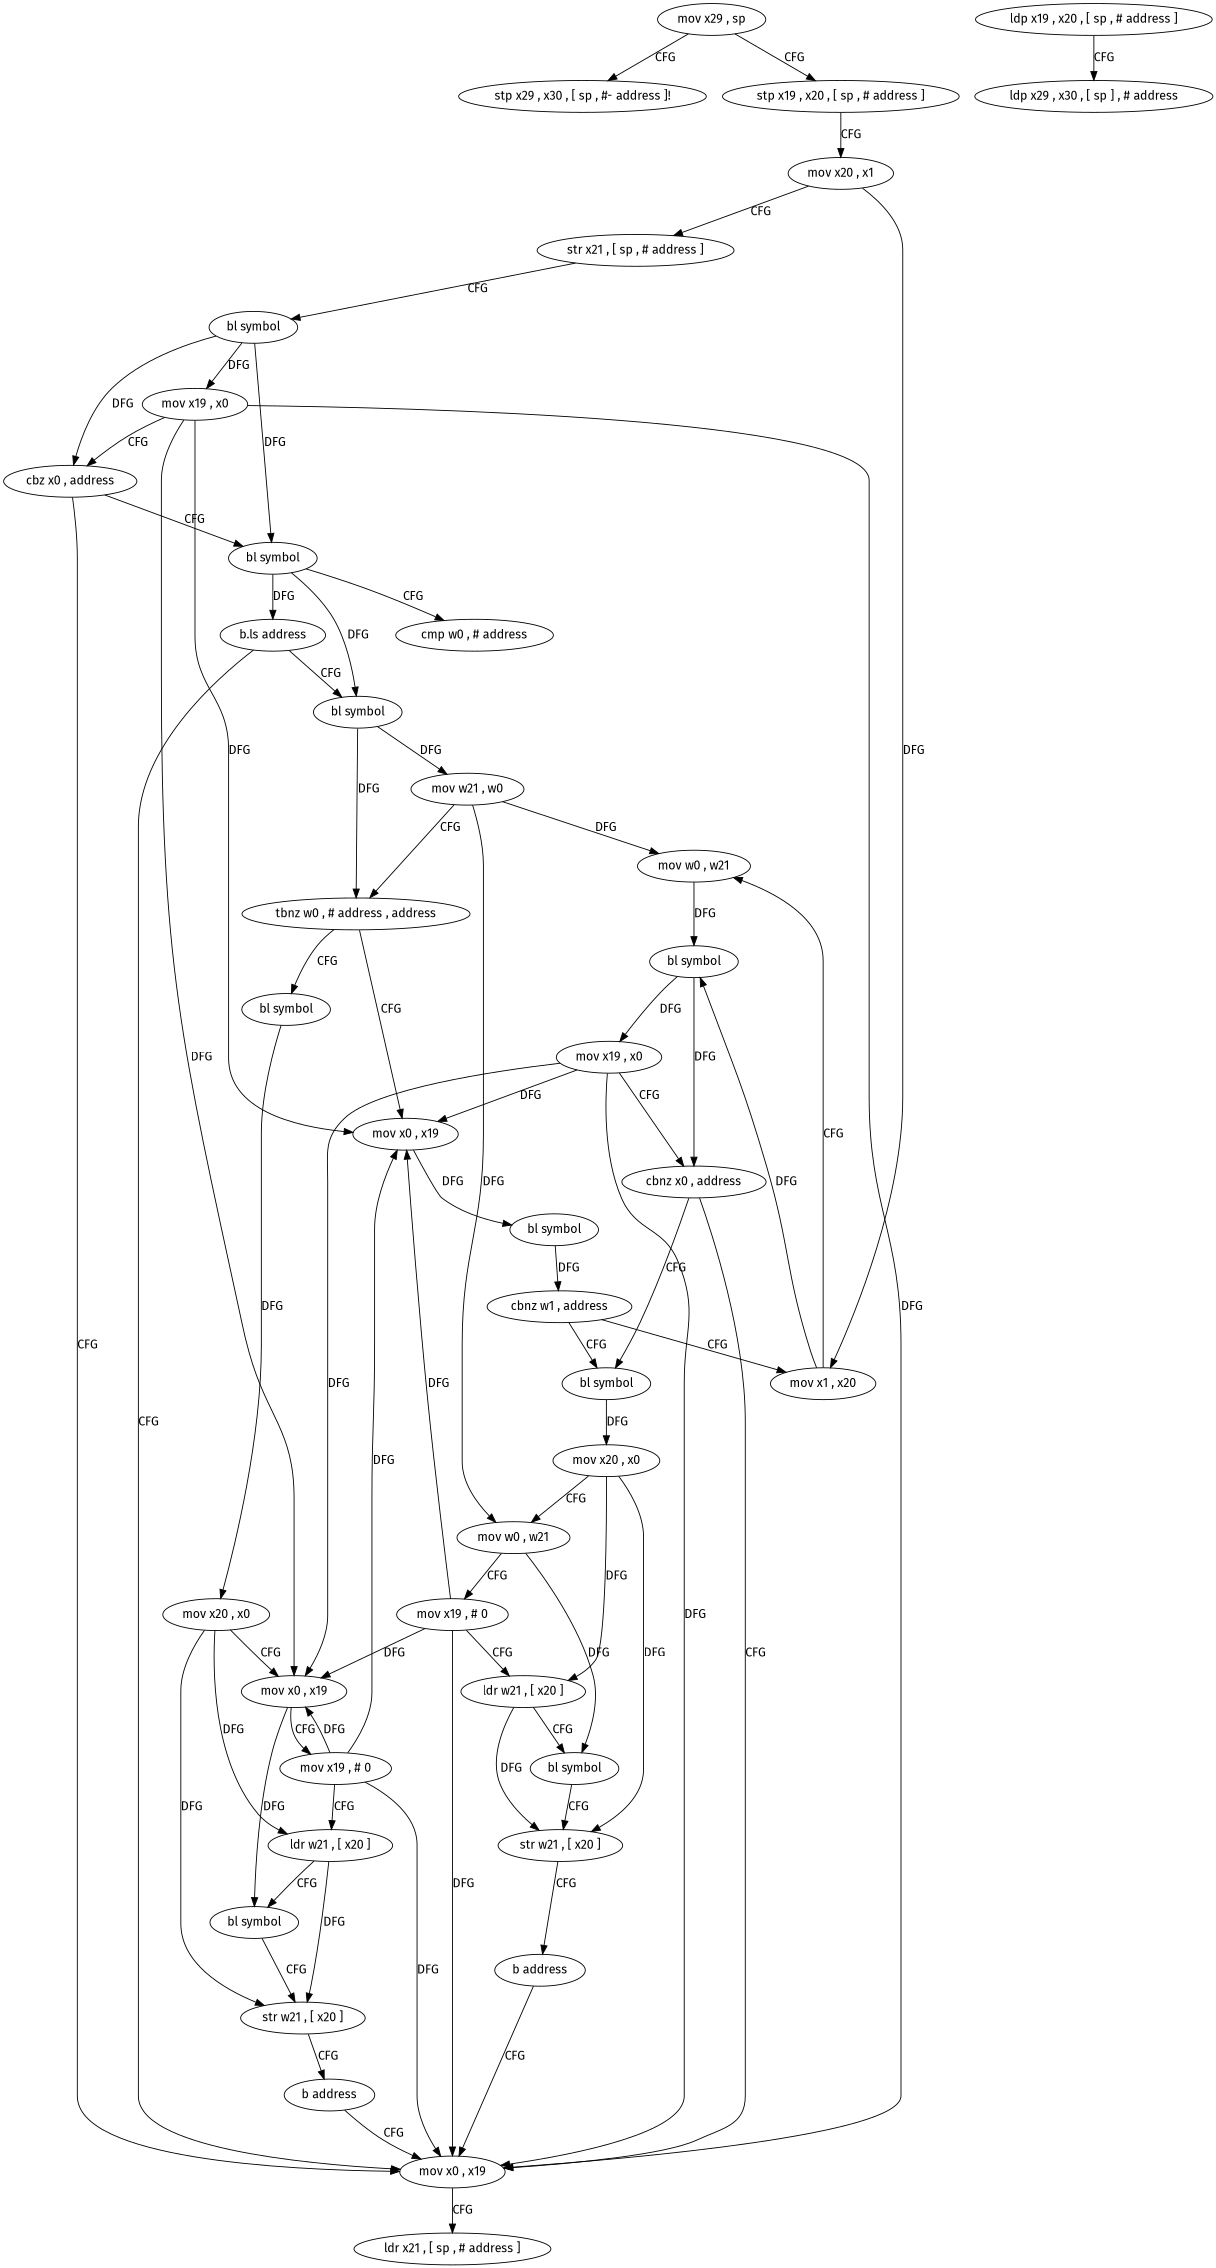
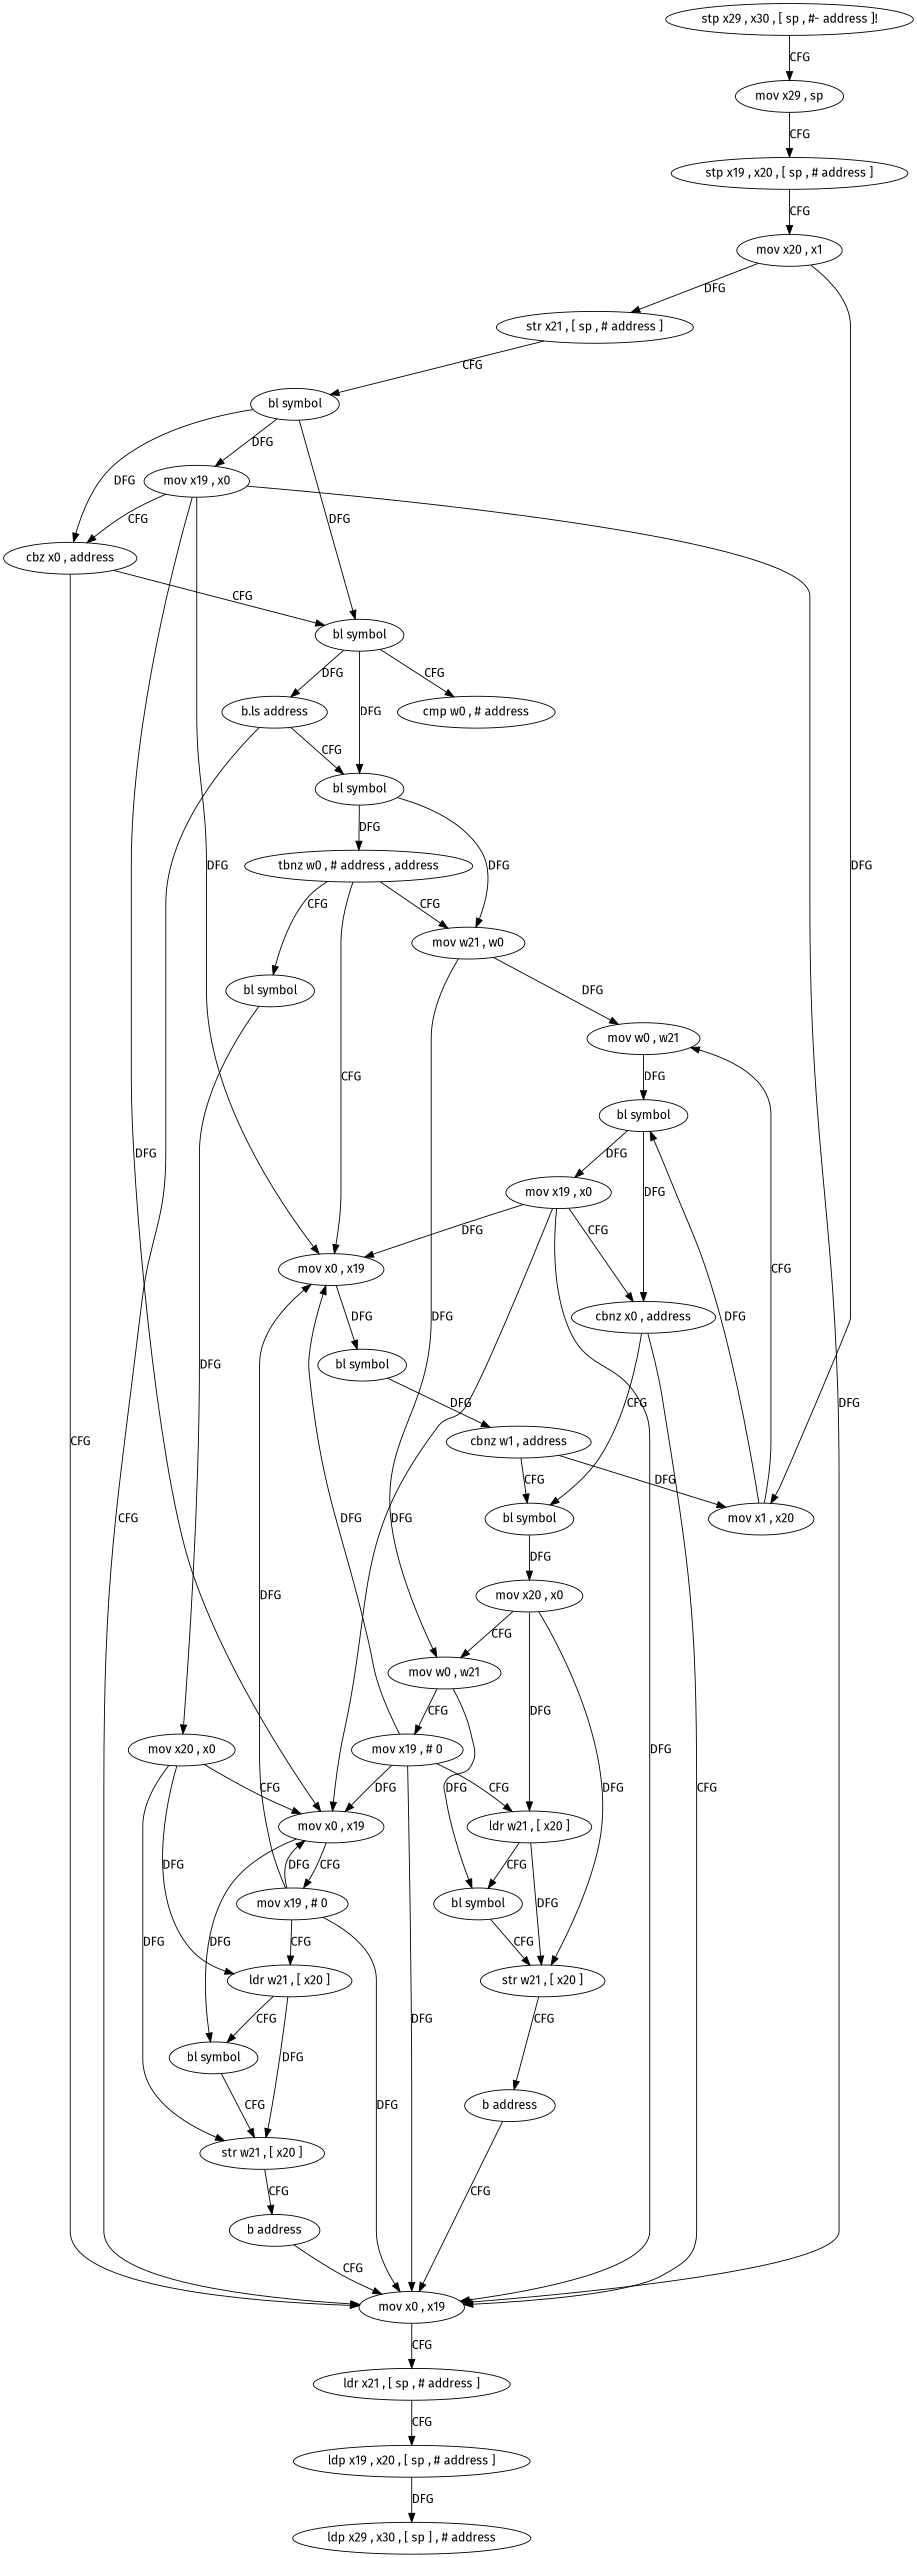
edge "mov x29 , sp" -> "stp x29 , x30 , [ sp , #- address ]!": reversed
edge "ldp x19 , x20 , [ sp , # address ]" -> "ldp x29 , x30 , [ sp ] , # address": label "CFG" -> "DFG"
edge "mov x20 , x1" -> "str x21 , [ sp , # address ]": label "CFG" -> "DFG"
edge "mov w21 , w0" -> "tbnz w0 , # address , address": reversed
edge "cbnz w1 , address" -> "mov x1 , x20": label "CFG" -> "DFG"
edge "ldr x21 , [ sp , # address ]" -> "ldp x19 , x20 , [ sp , # address ]": added, label "CFG"
